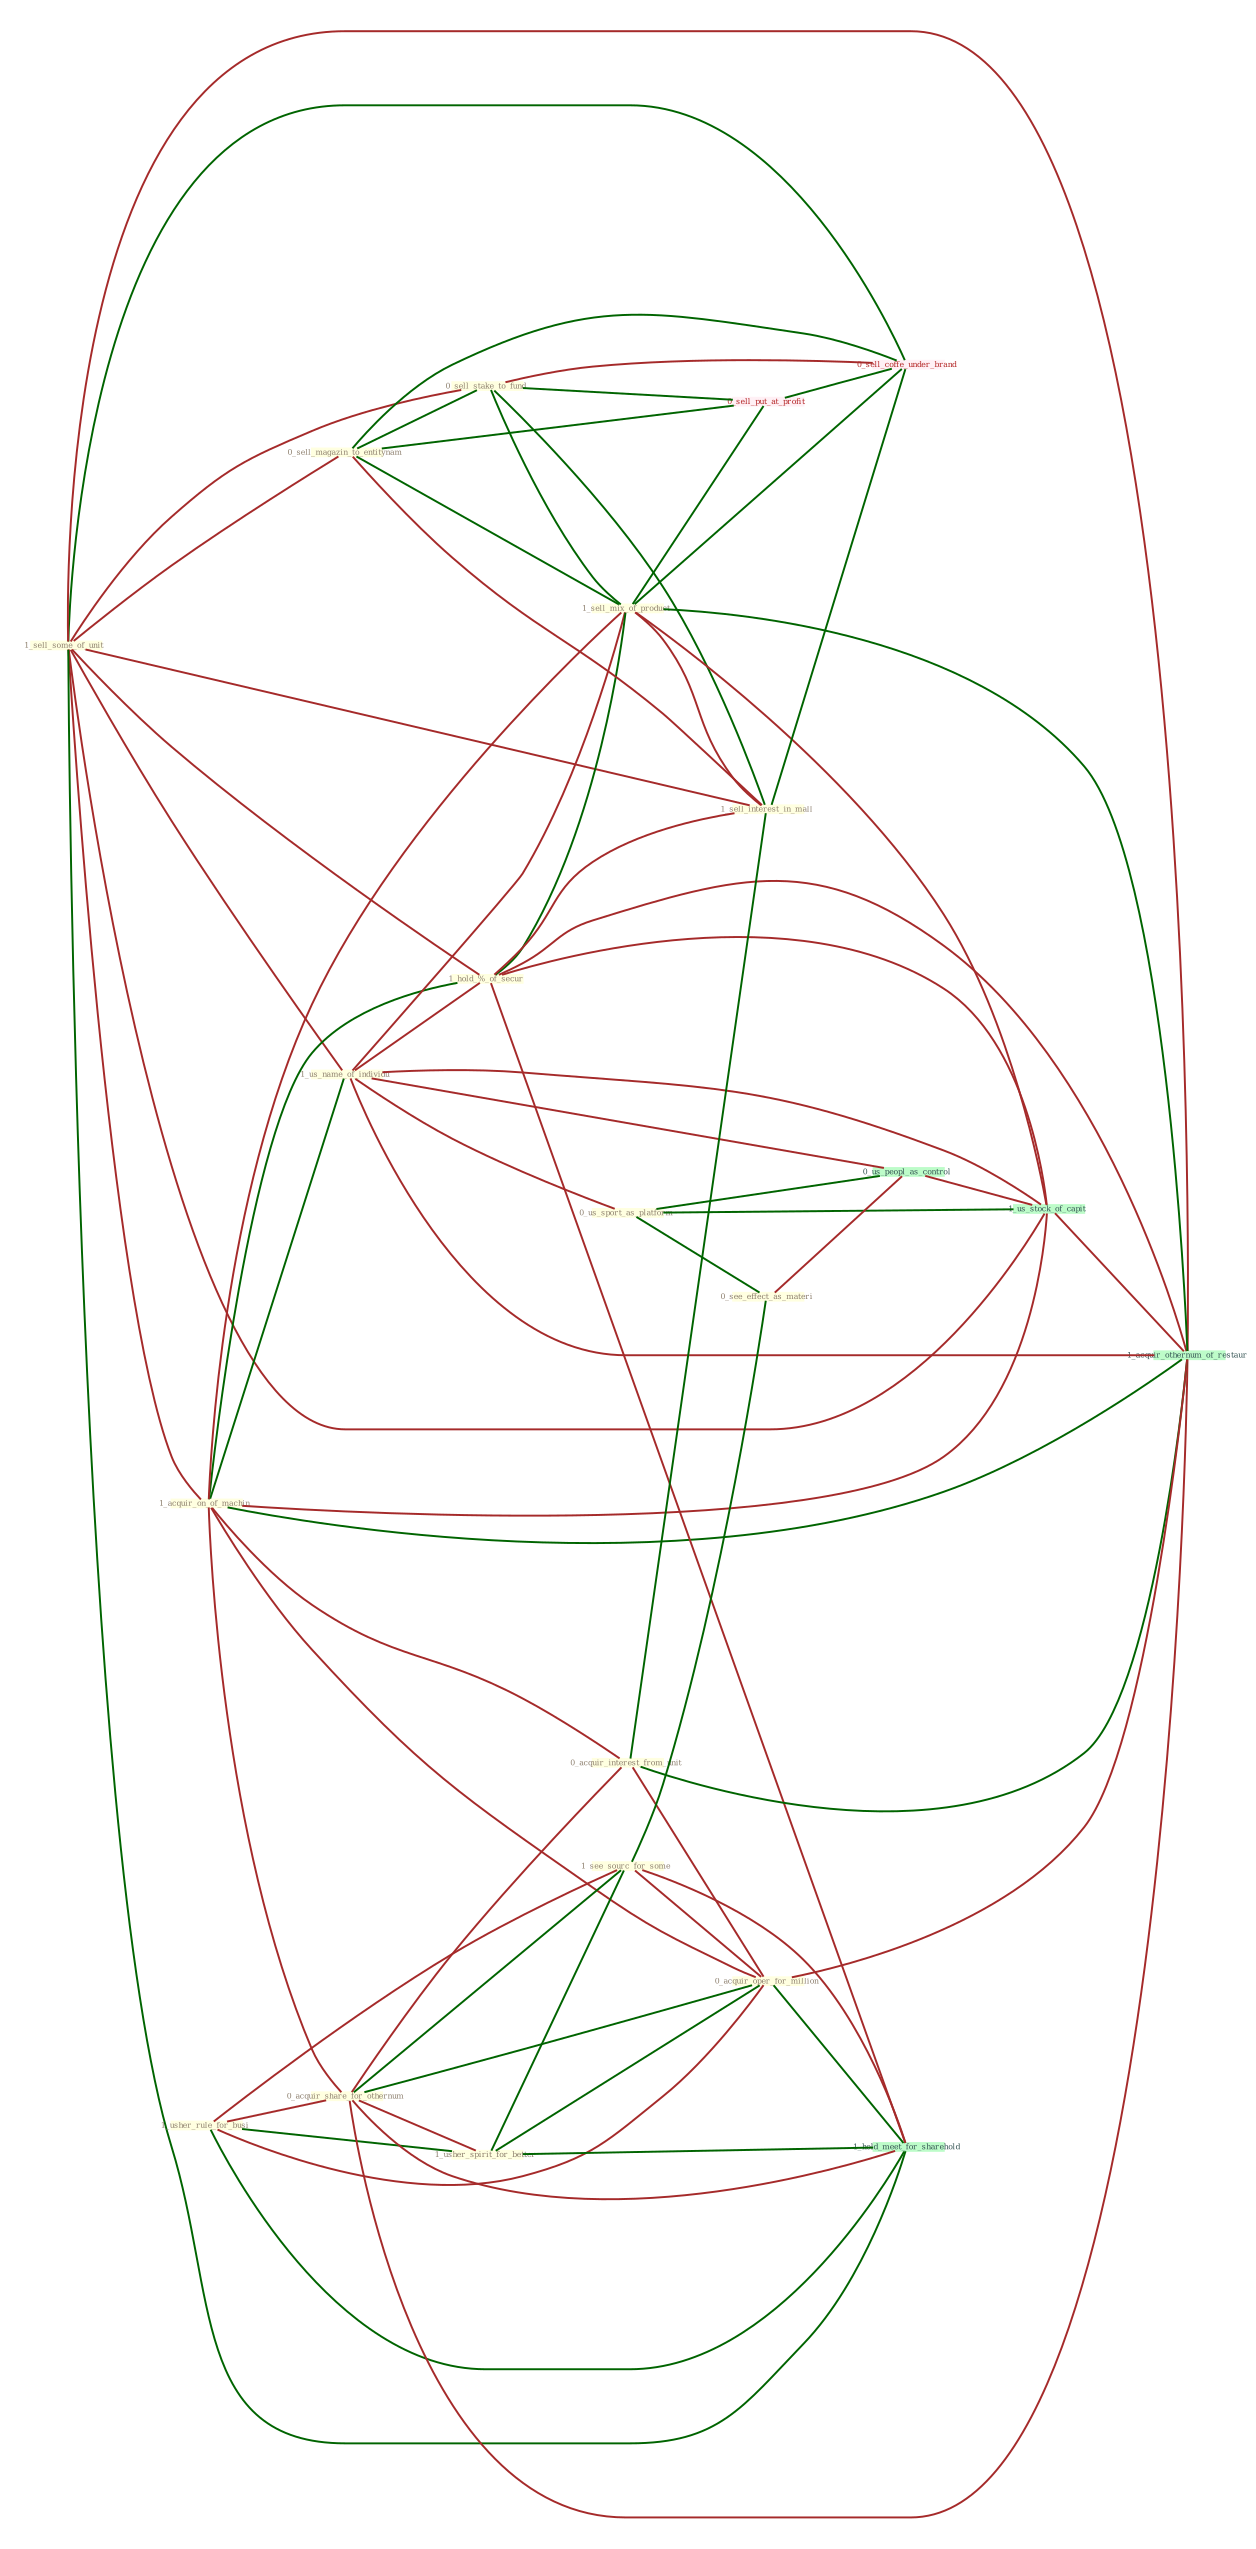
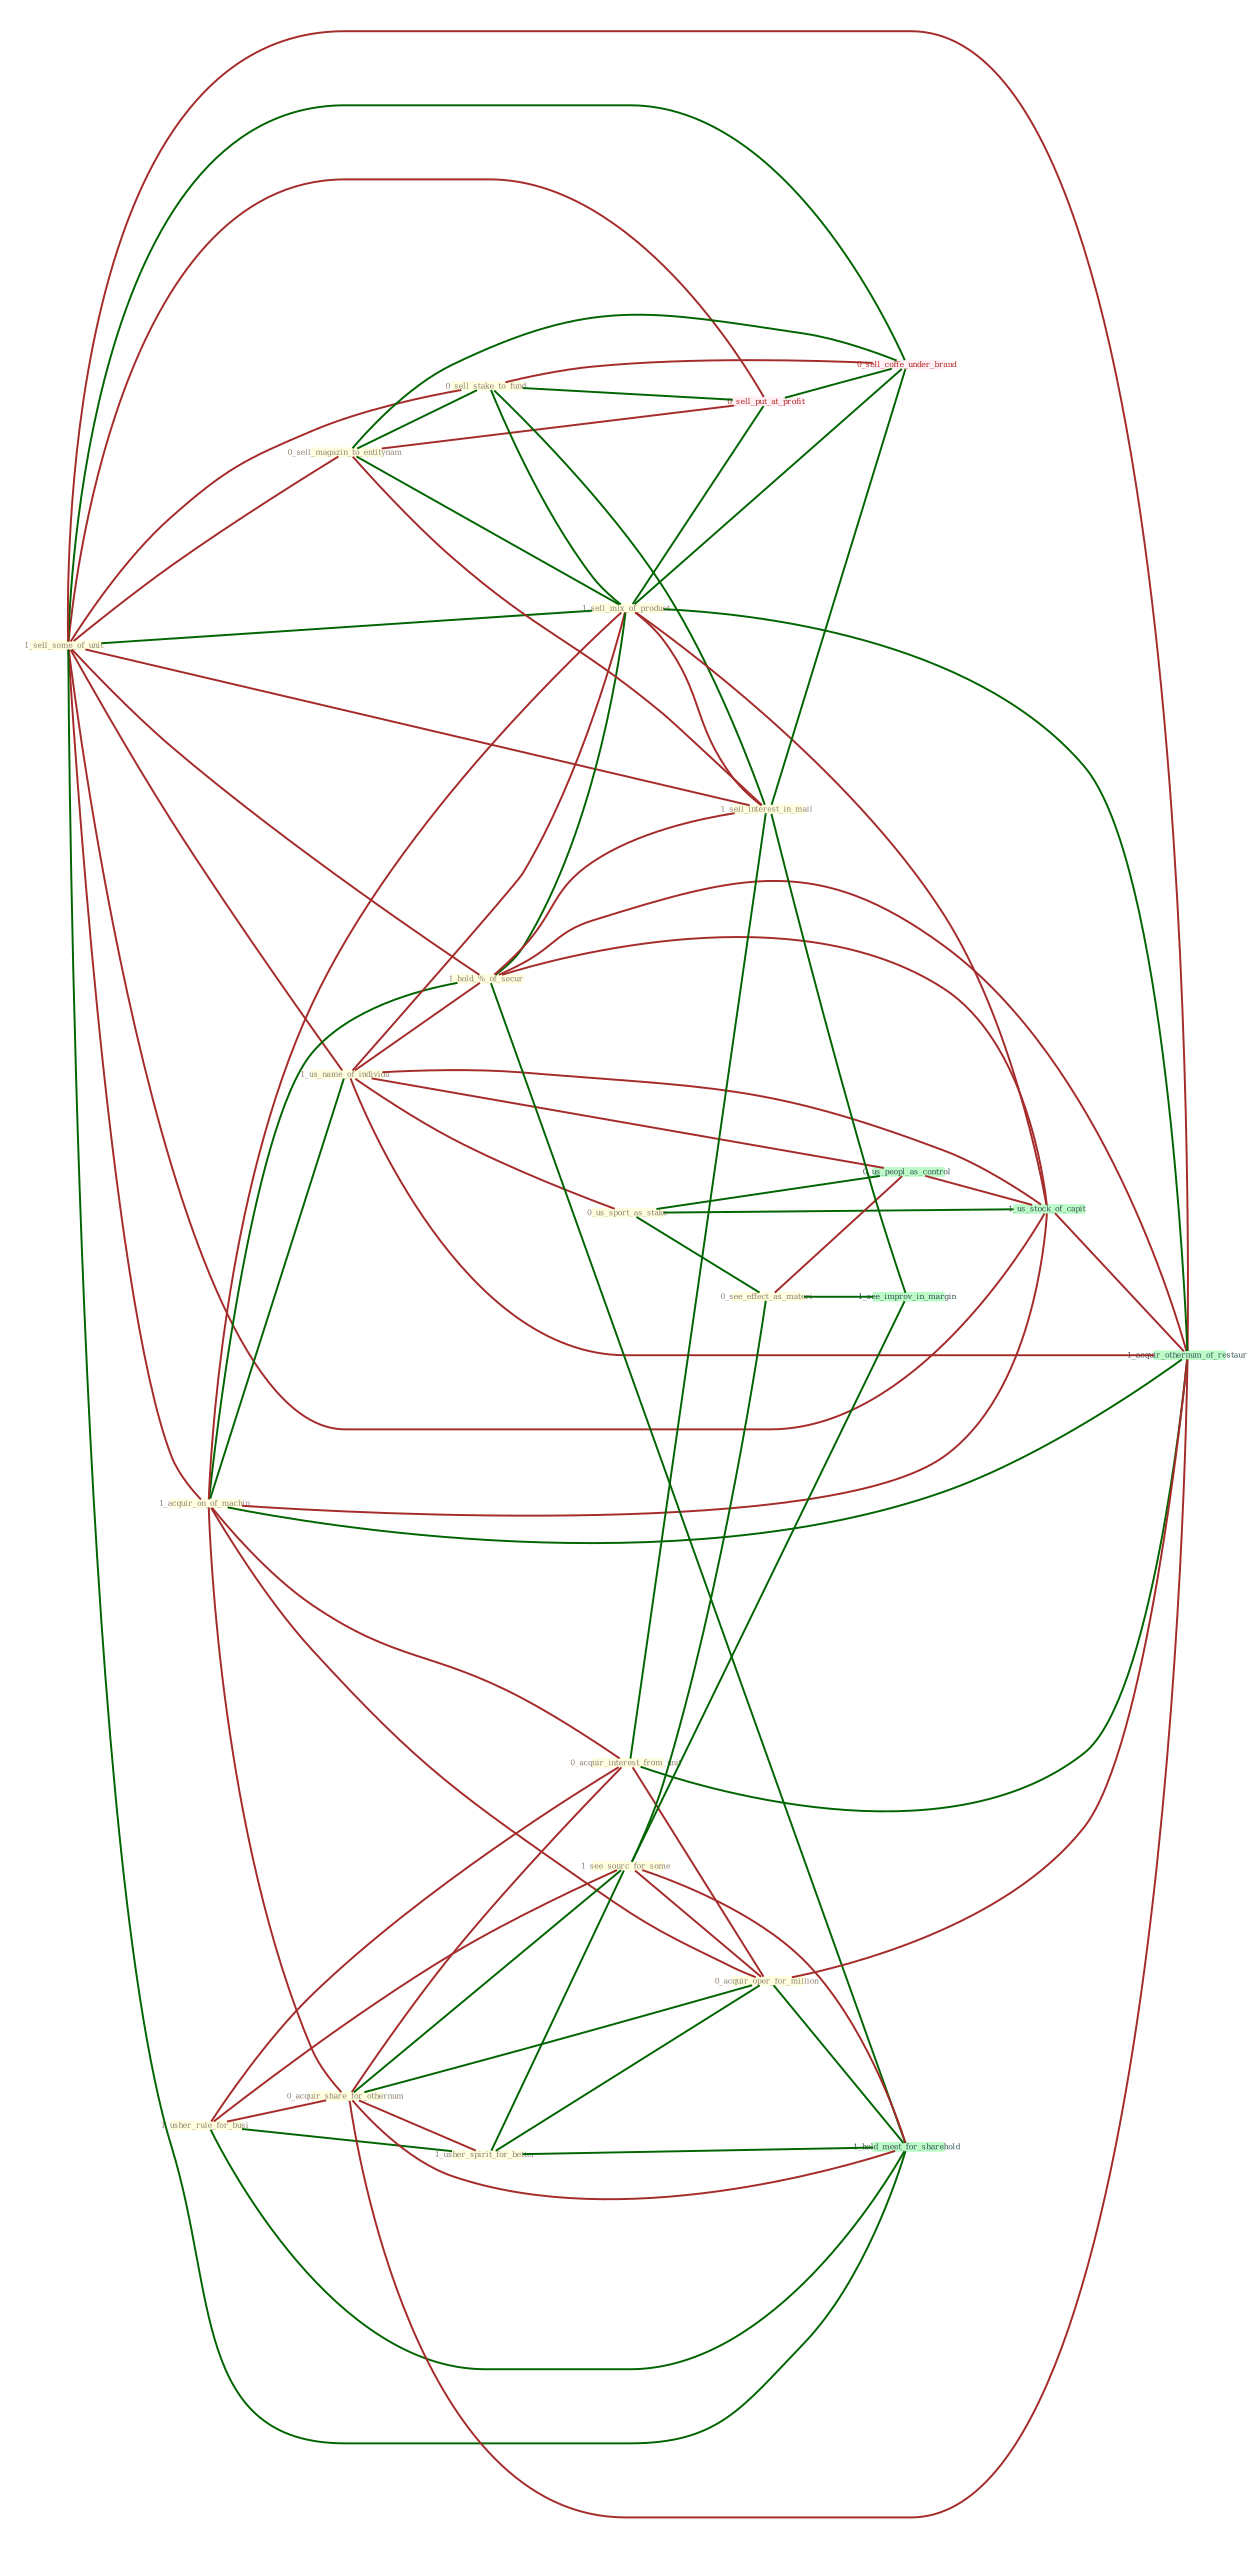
edge "0_sell_put_at_profit" -- "1_sell_some_of_unit": added
edge "0_sell_put_at_profit" -- "0_sell_magazin_to_entitynam": color darkgreen -> brown
edge "1_sell_mix_of_product" -- "1_sell_some_of_unit": added
node "0_us_sport_as_platform": label "0_us_sport_as_platform" -> "0_us_sport_as_stake"
node "1_see_improv_in_margin": added
edge "1_hold_%_of_secur" -- "1_hold_meet_for_sharehold": color brown -> darkgreen
edge "0_acquir_oper_for_million" -- "1_usher_rule_for_busi": now "0_acquir_interest_from_unit" -- "1_usher_rule_for_busi"
